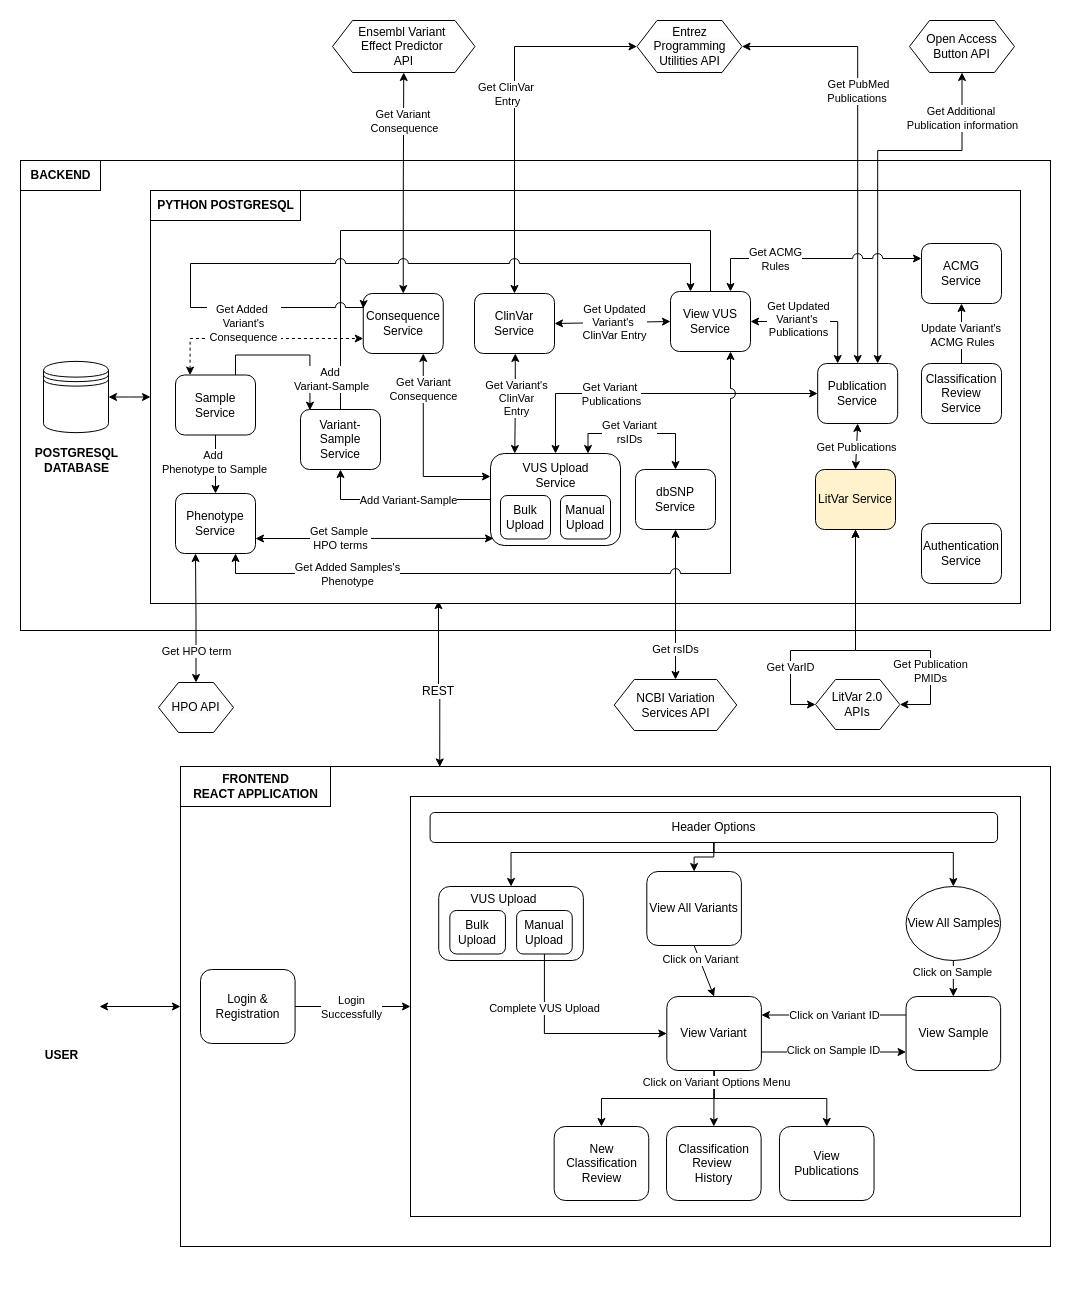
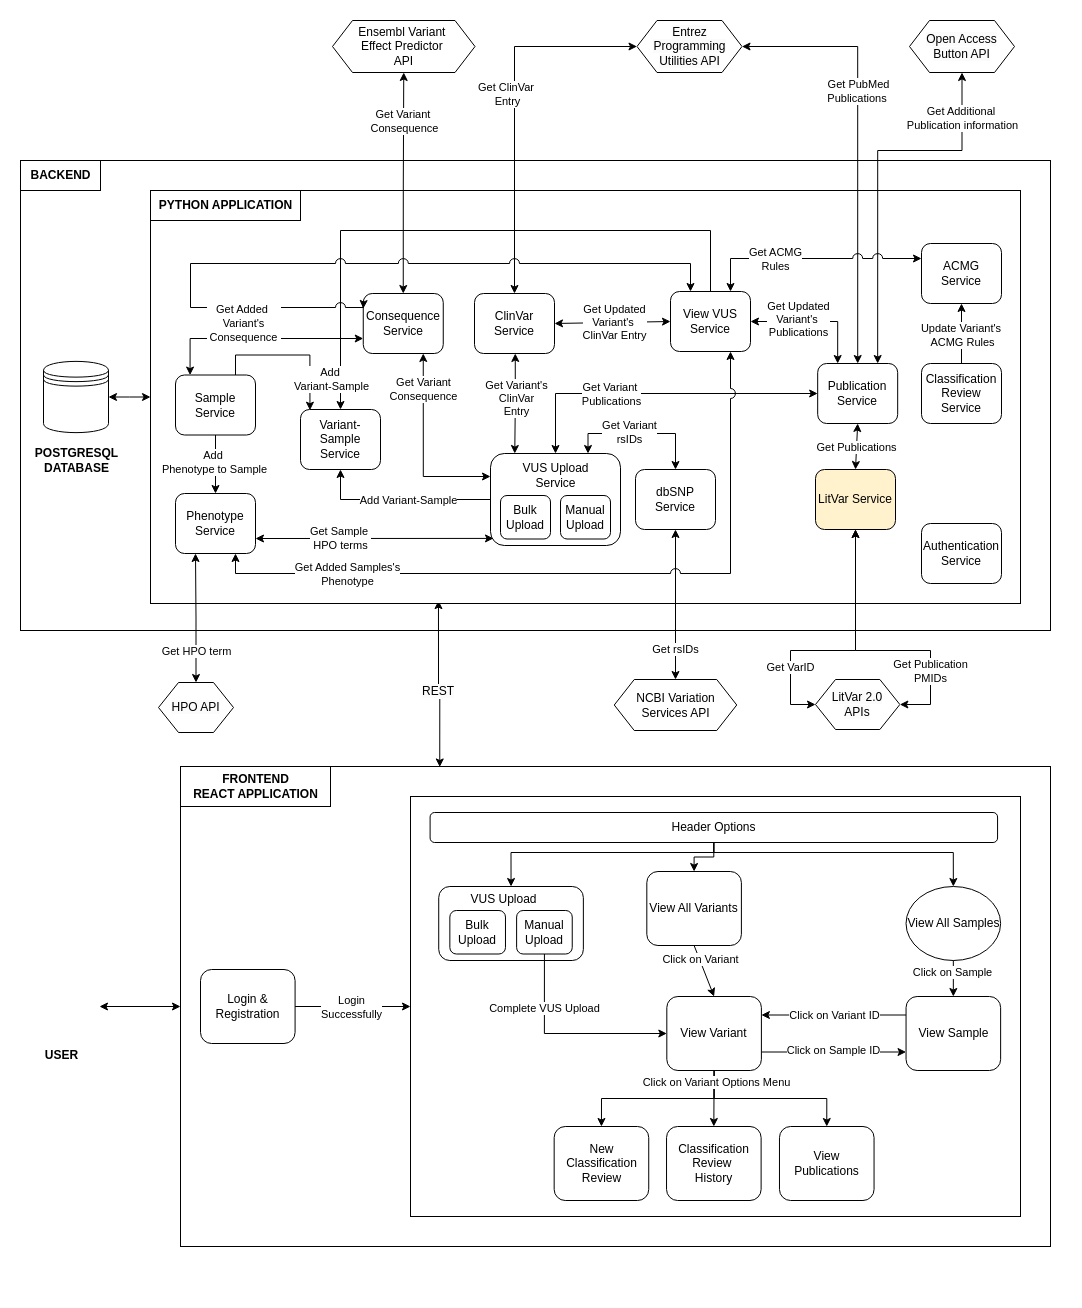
node "PYTHON POSTGRESQL": label "PYTHON POSTGRESQL" -> "PYTHON APPLICATION"
edge "Consequence Service" -- "Sample Service": style dashed -> solid
edge "View VUS Service" -- "Variant-Sample Service": arrowhead none -> classic
